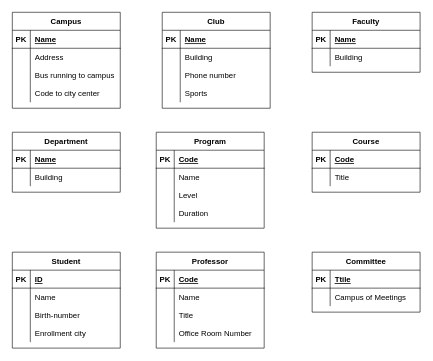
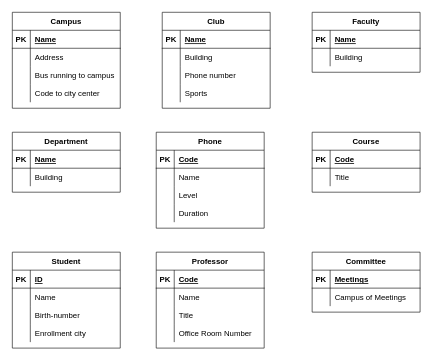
node "Program": label "Program" -> "Phone"
node "Ttile": label "Ttile" -> "Meetings"
